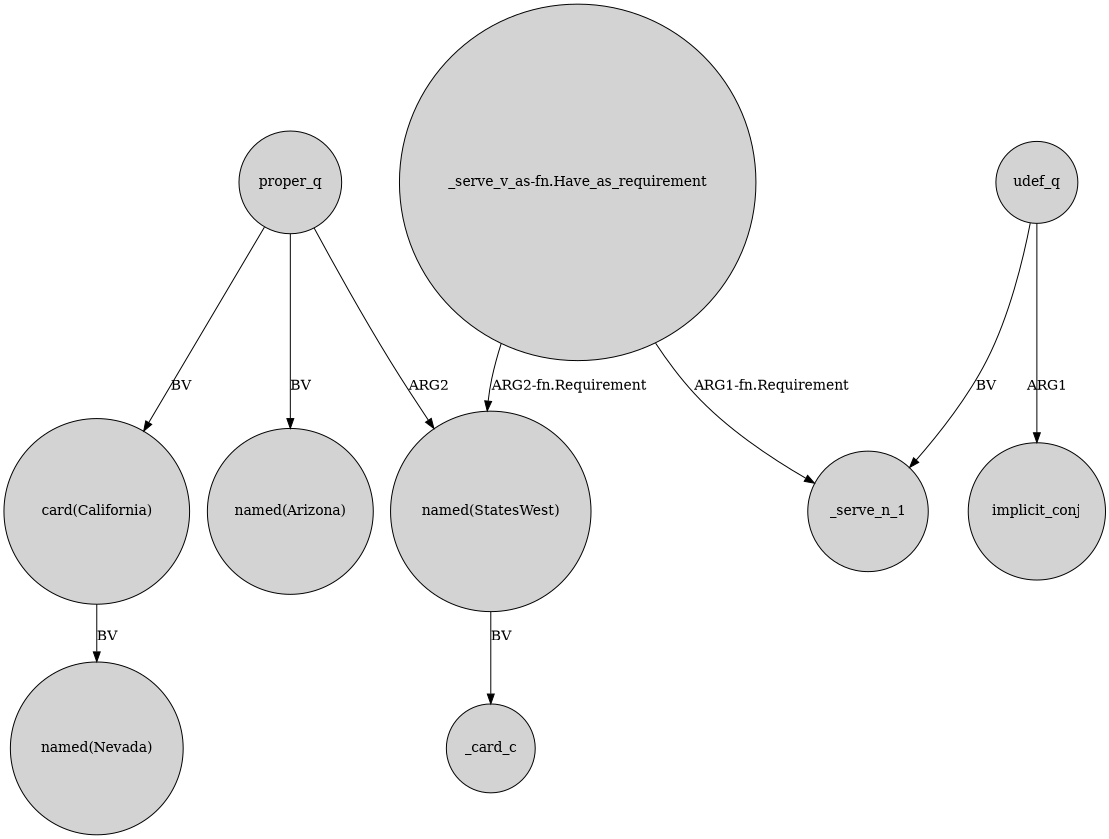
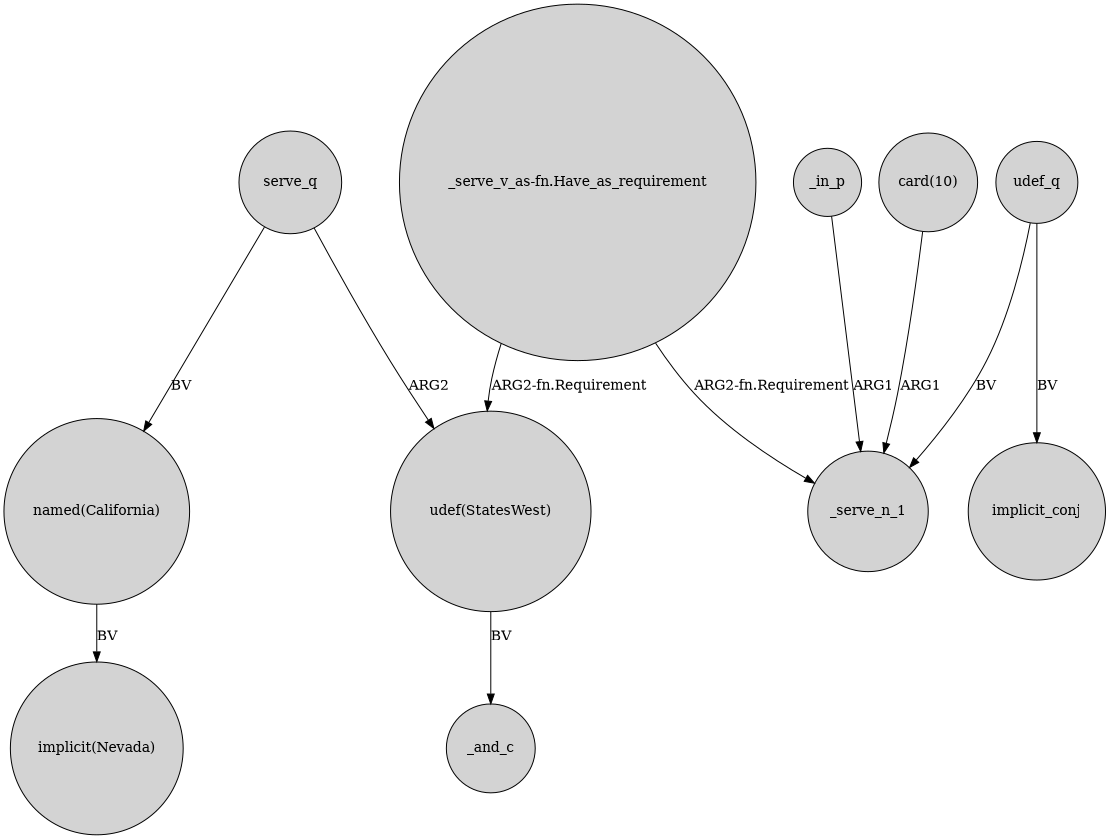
node "proper_q": label "proper_q" -> "serve_q"
node "_in_p": added
node "card(10)": added
edge "_serve_v_as-fn.Have_as_requirement" -> "_serve_n_1": label "ARG1-fn.Requirement" -> "ARG2-fn.Requirement"
edge "udef_q" -> "implicit_conj": label "ARG1" -> "BV"
node "card(California)": label "card(California)" -> "named(California)"
node "named(Arizona)": removed
node "named(StatesWest)": label "named(StatesWest)" -> "udef(StatesWest)"
node "named(Nevada)": label "named(Nevada)" -> "implicit(Nevada)"
node "_card_c": label "_card_c" -> "_and_c"
